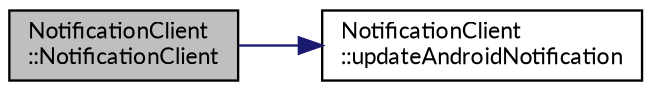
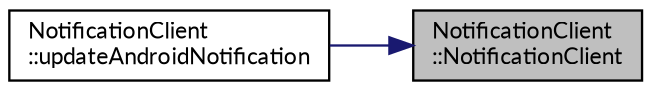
edge "NotificationClient ::NotificationClient" -> "NotificationClient ::updateAndroidNotification": reversed
